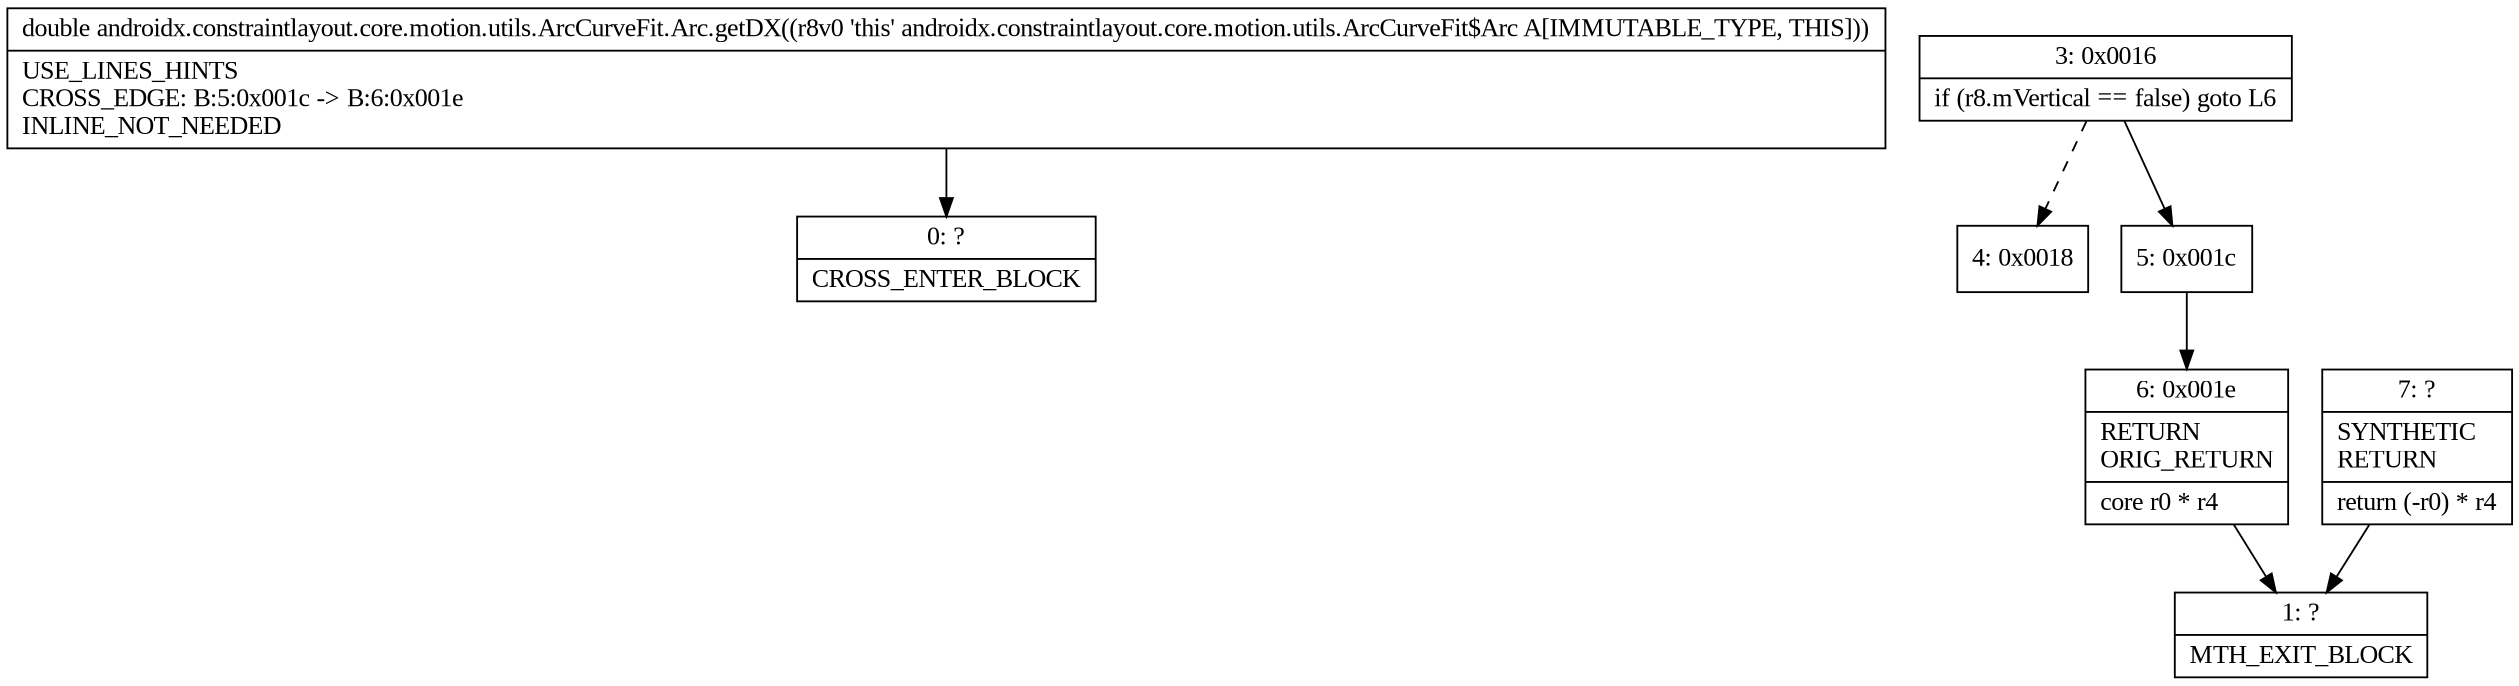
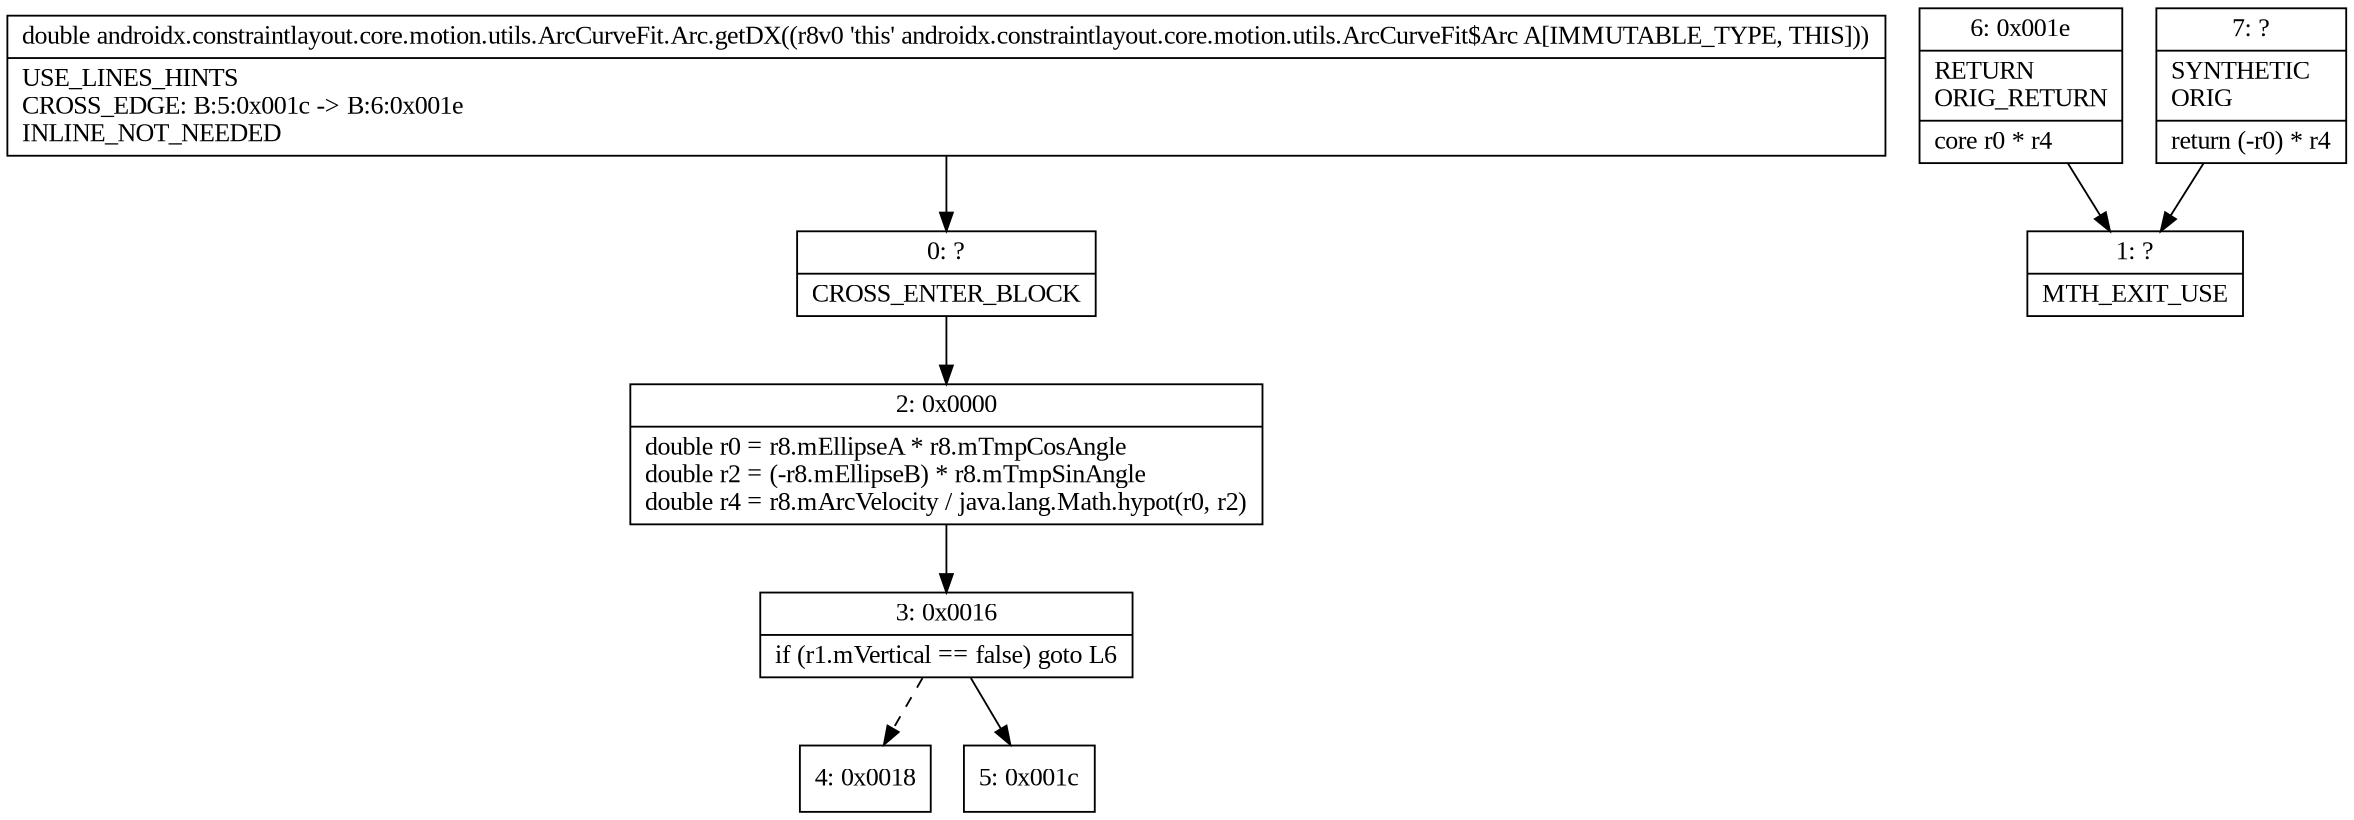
node "3: 0x0016": text "if (r8.mVertical == false) goto L6" -> "if (r1.mVertical == false) goto L6"
edge "5: 0x001c" -> "6: 0x001e": removed
node "2: 0x0000": added
node "7: ?": text "RETURN" -> "ORIG"
node "1: ?": text "MTH_EXIT_BLOCK" -> "MTH_EXIT_USE"
